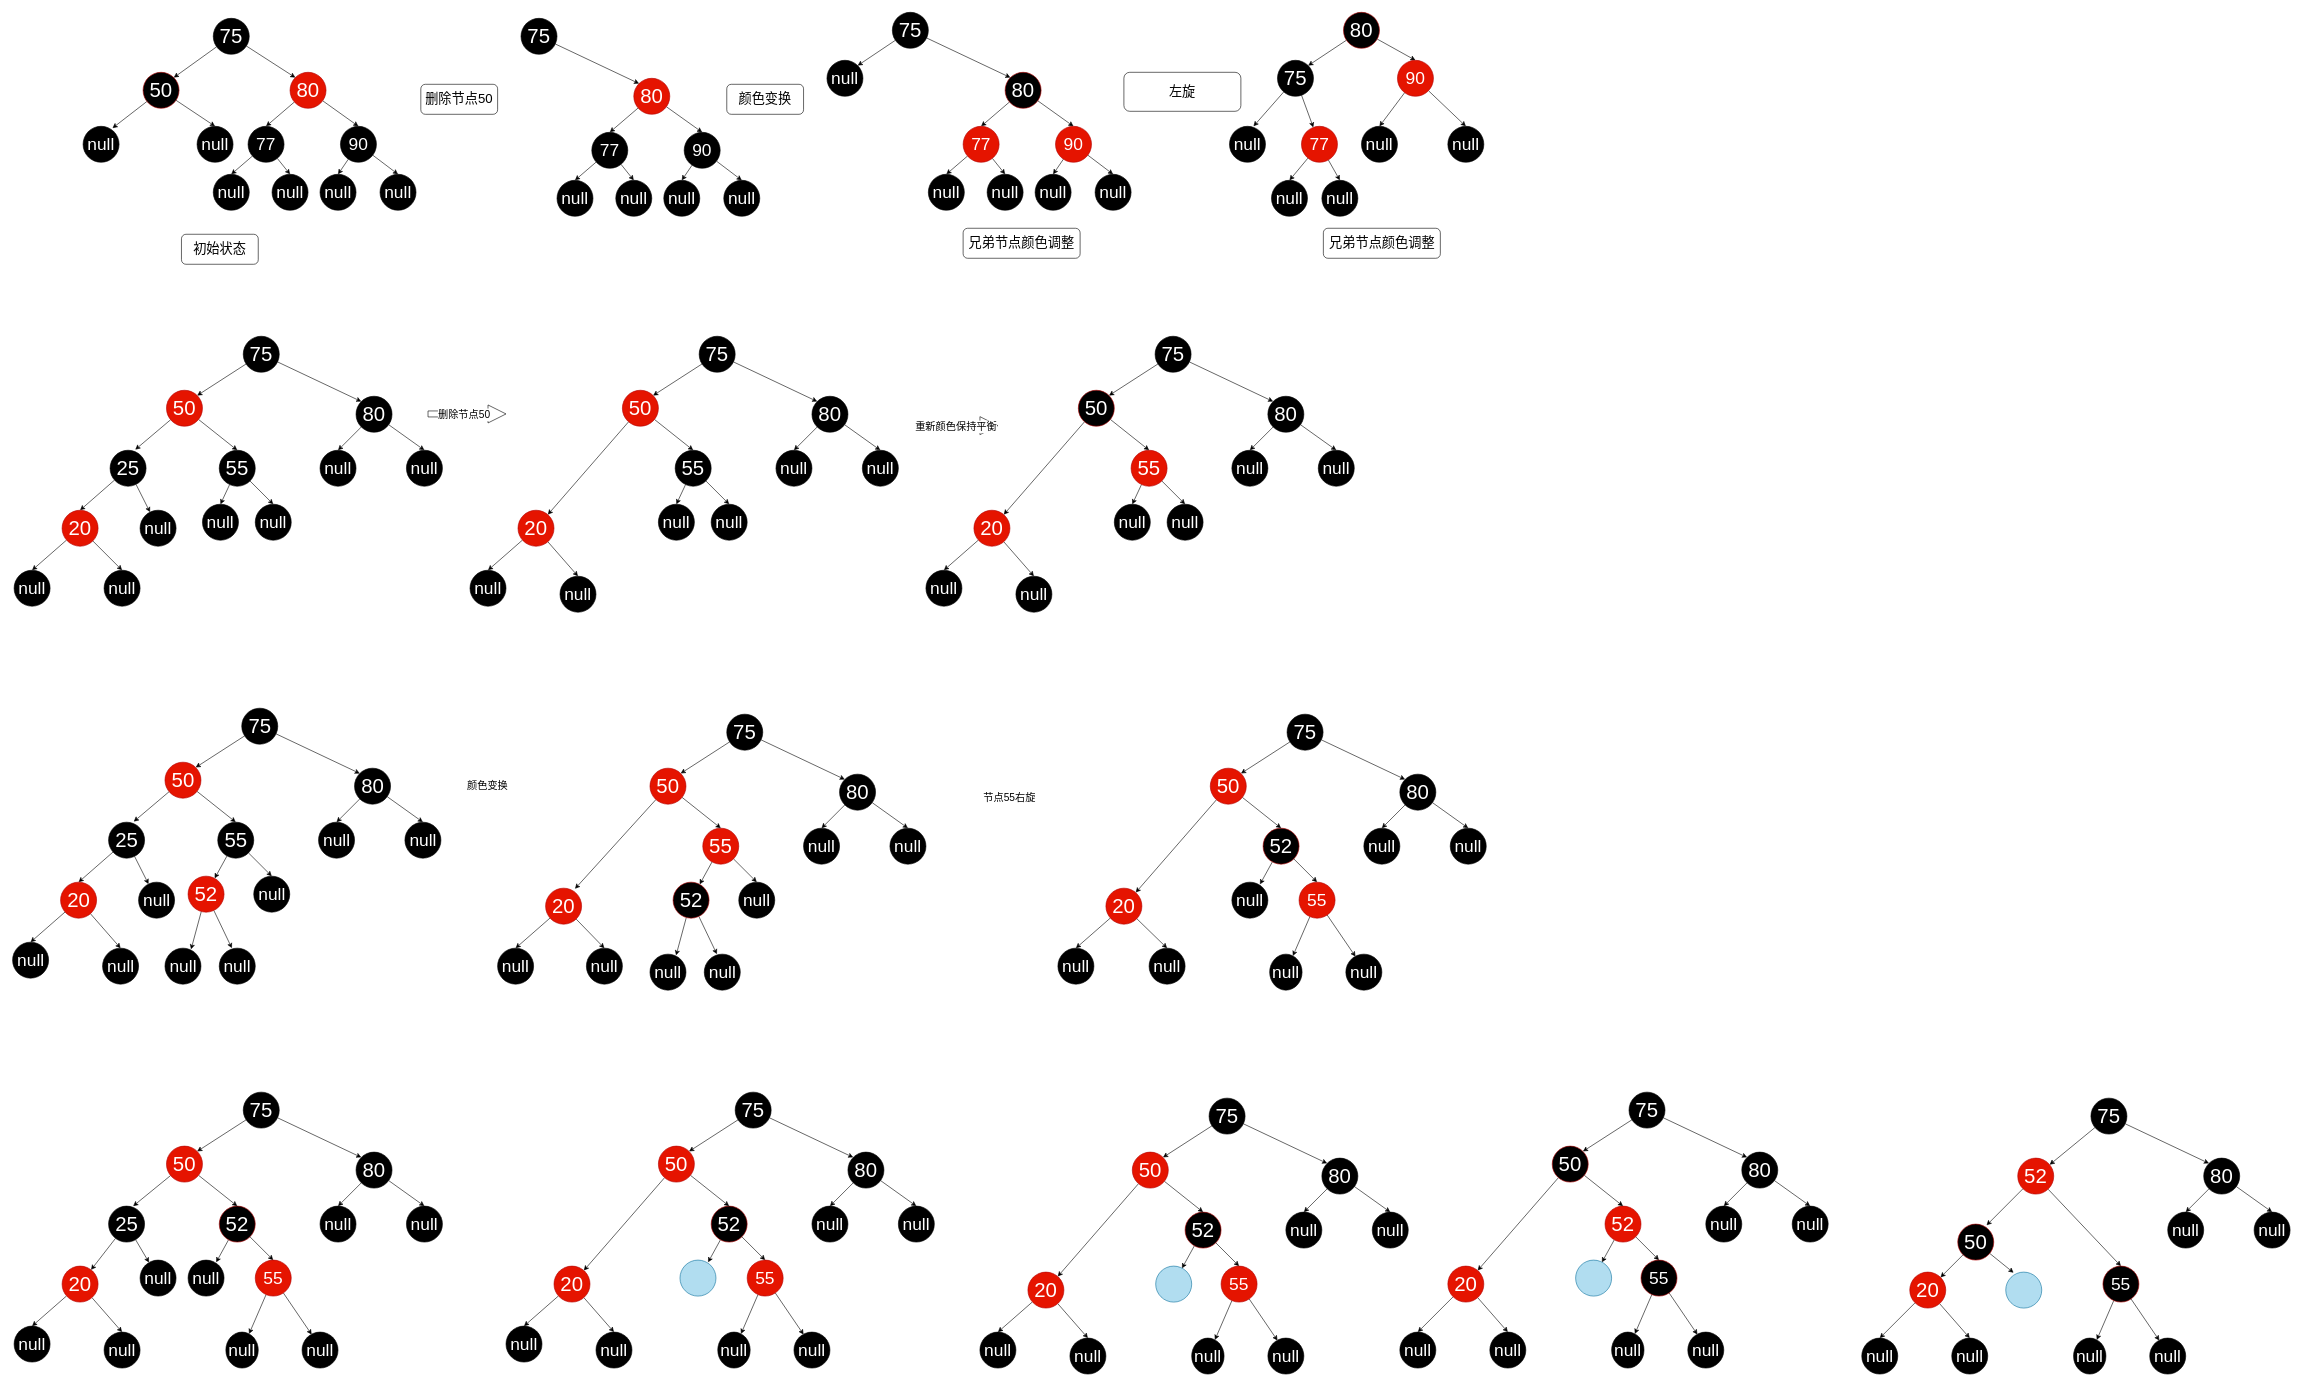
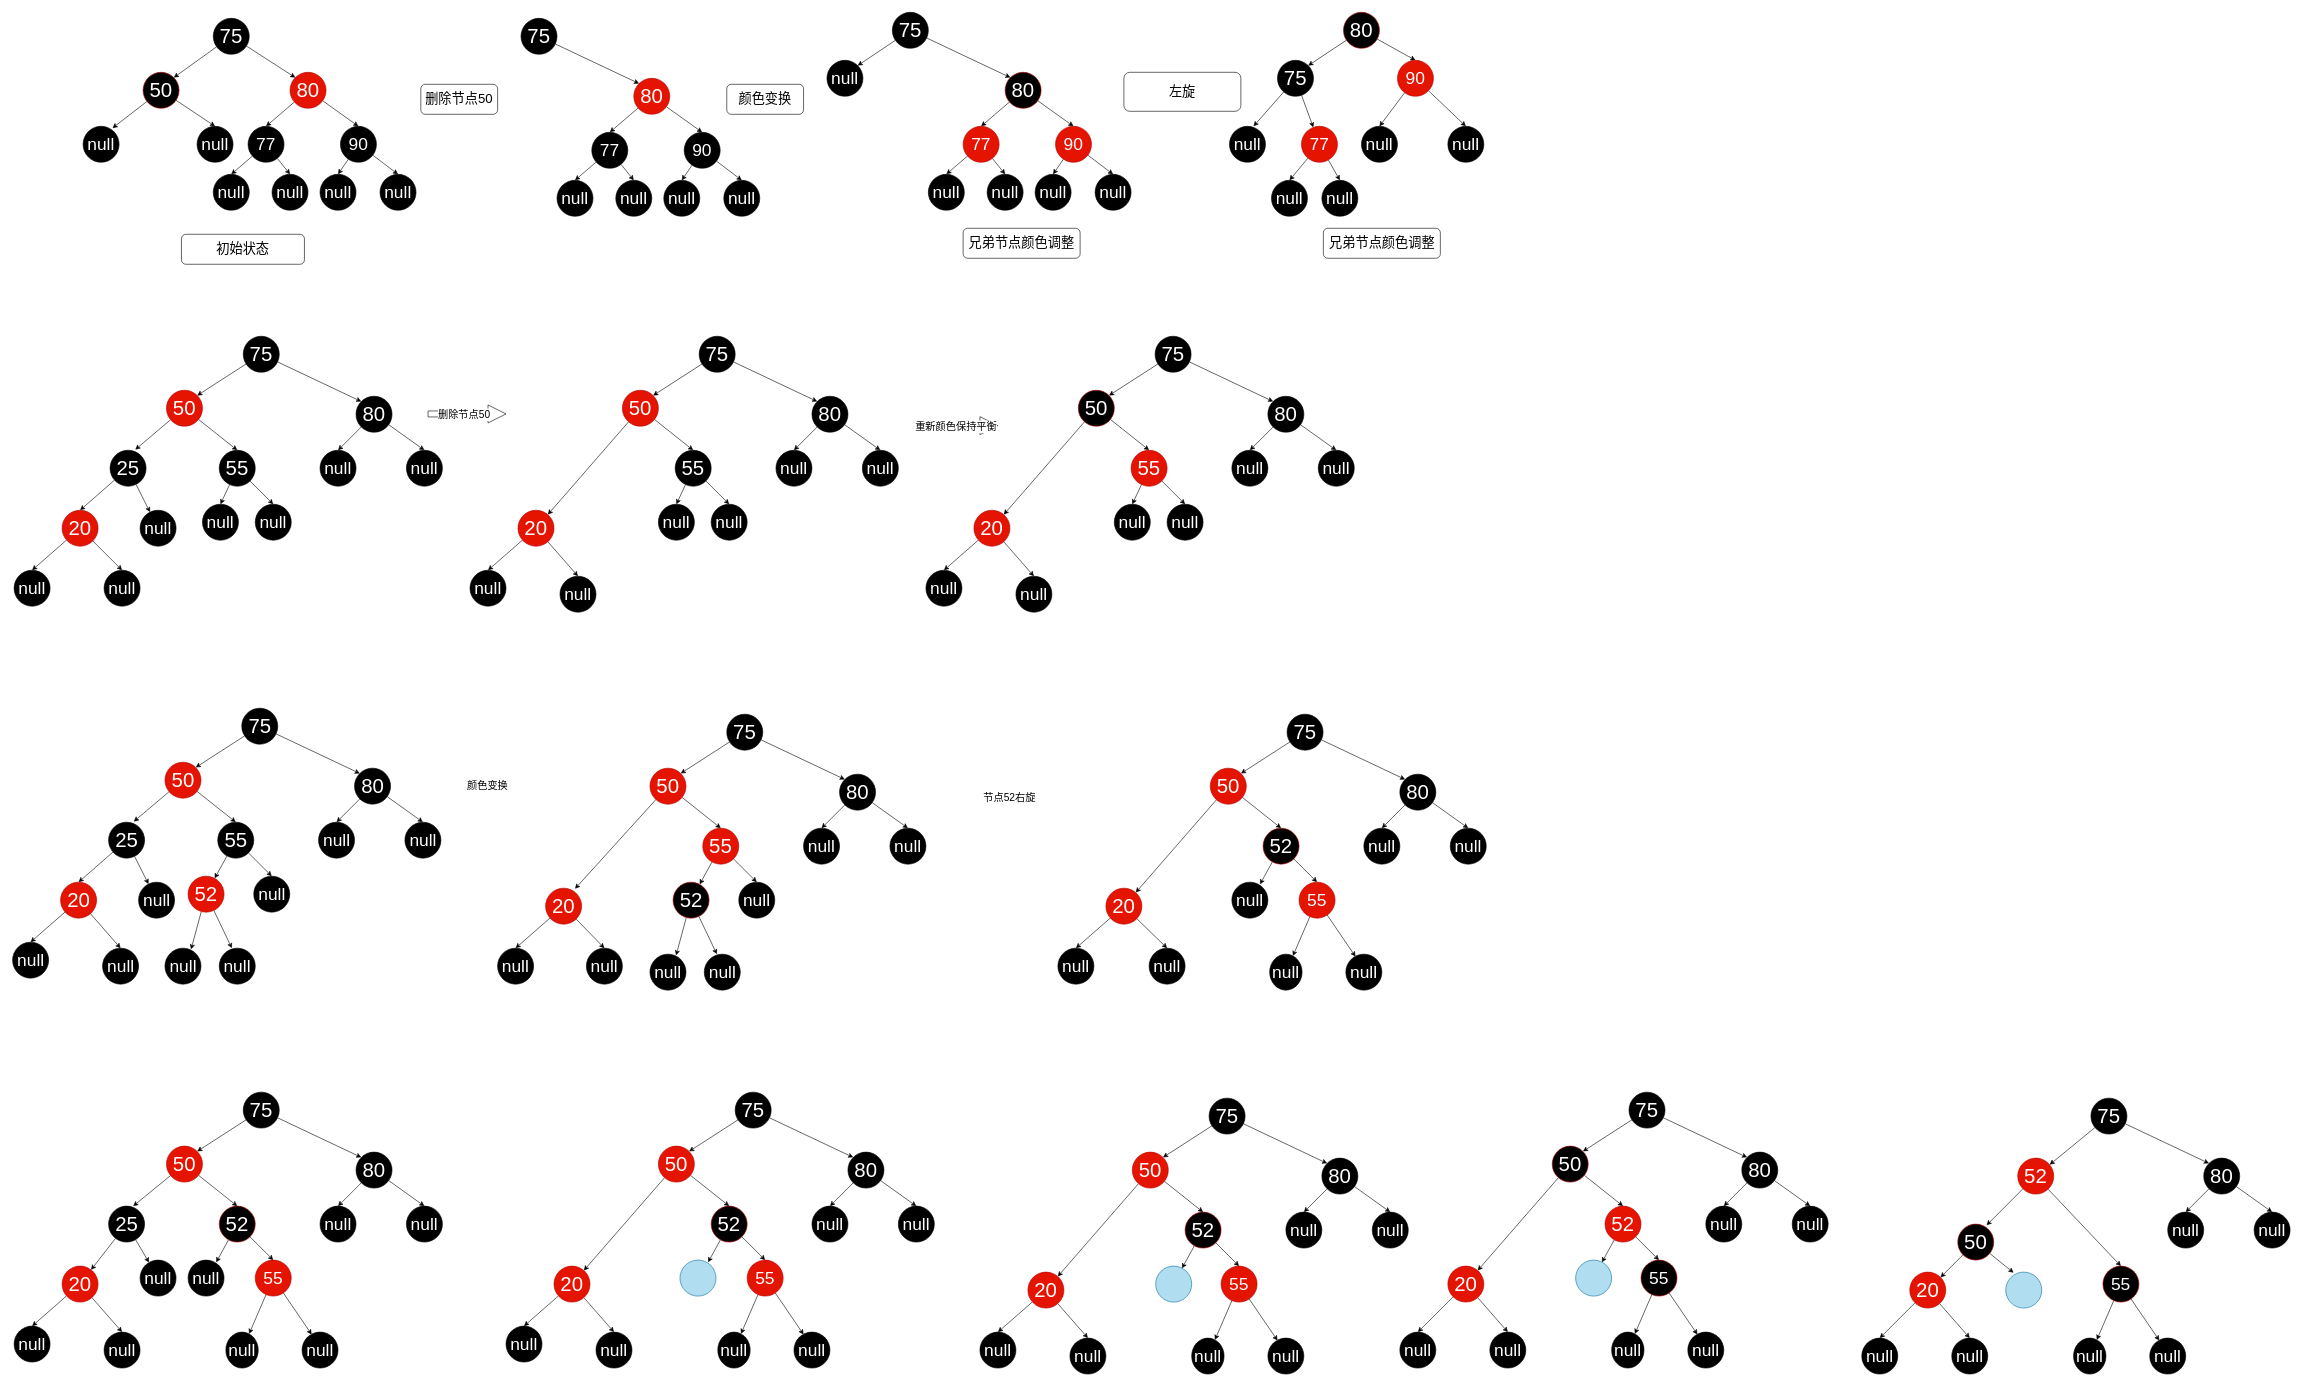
node "初始状态": size 77x30 -> 123x30
node "节点55右旋": label "节点55右旋" -> "节点52右旋"
